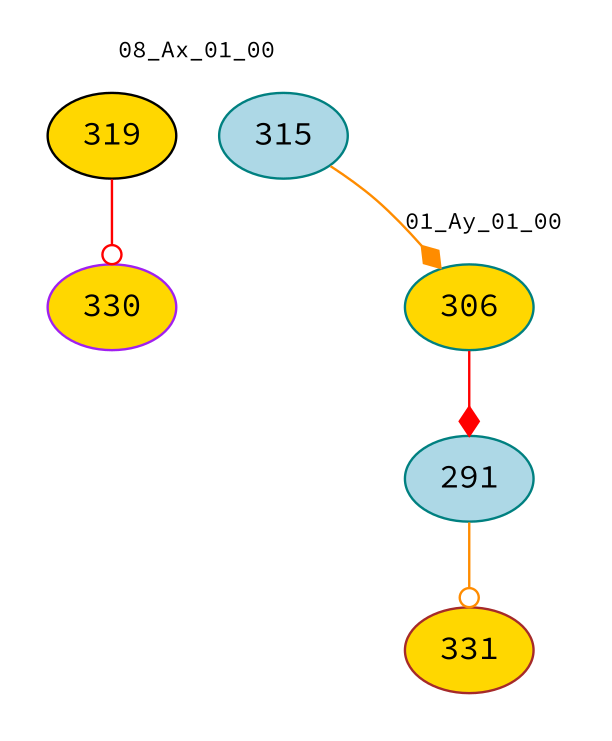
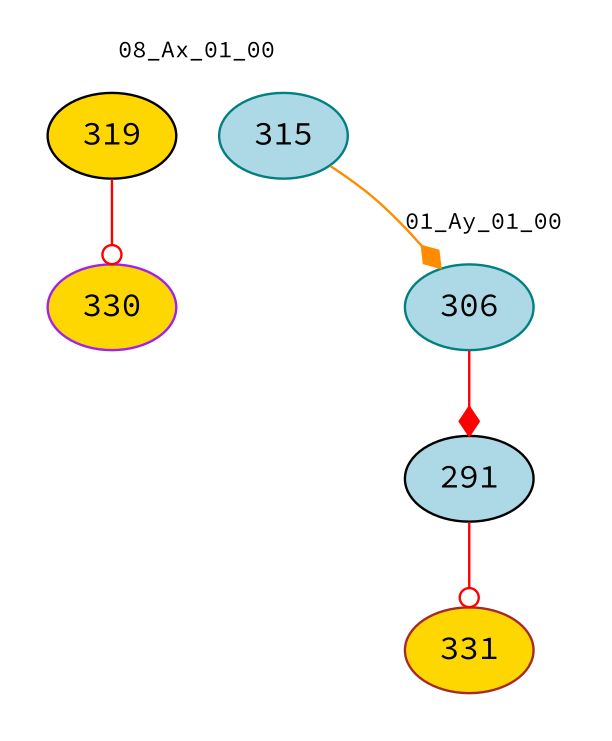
node "306": fillcolor gold -> lightblue
node "291": color teal -> black
edge "291" -> "331": color darkorange -> red
